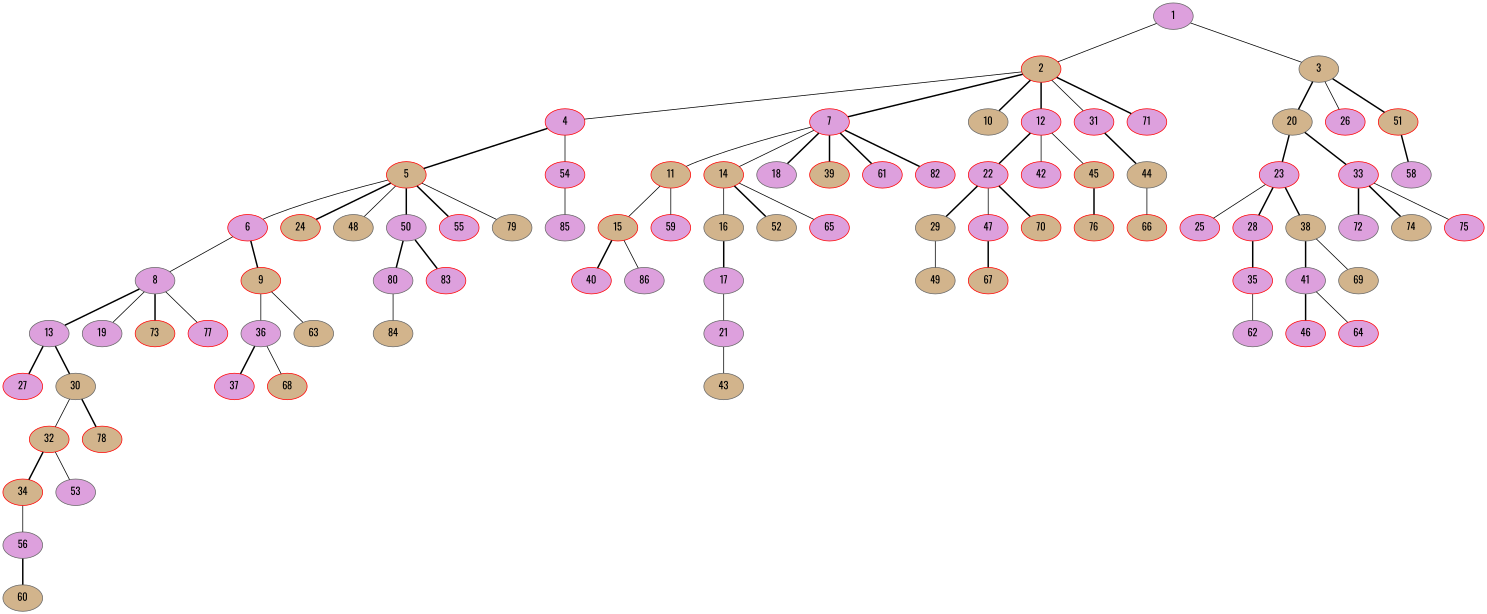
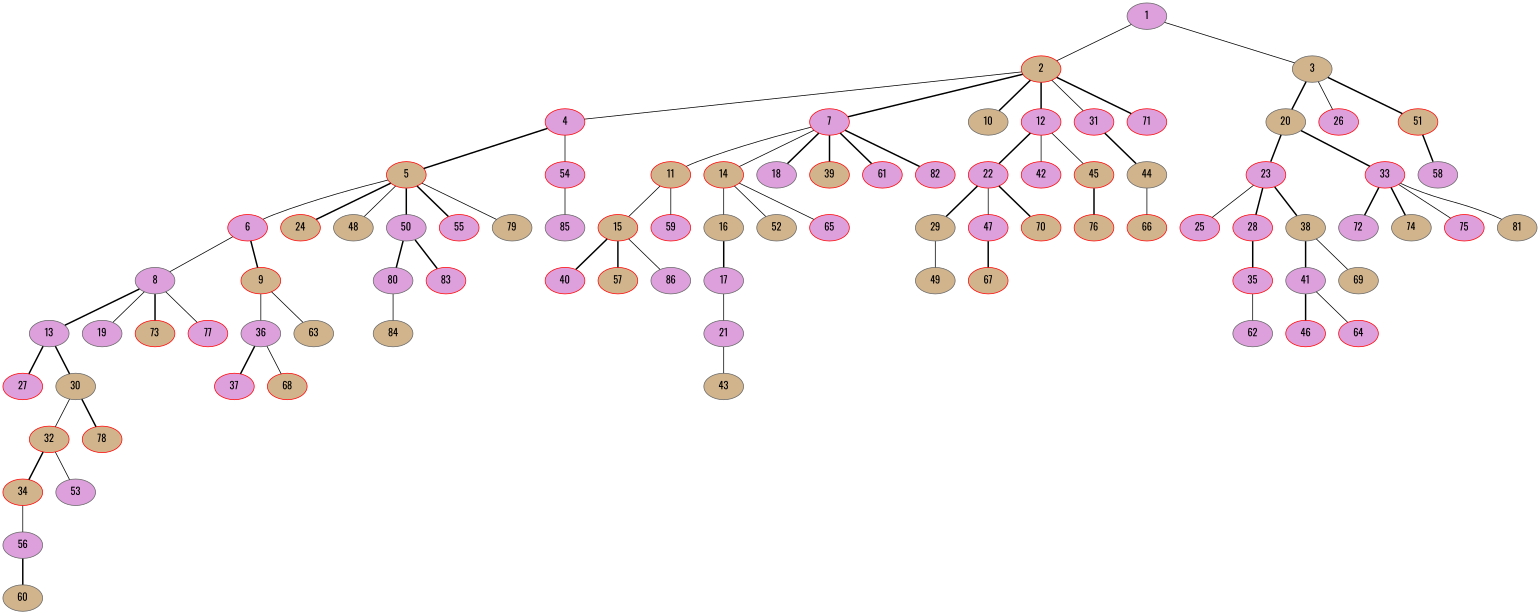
edge "14" -- "52": style bold -> solid
node "81": added
node "57": added
